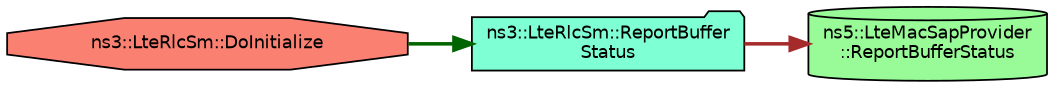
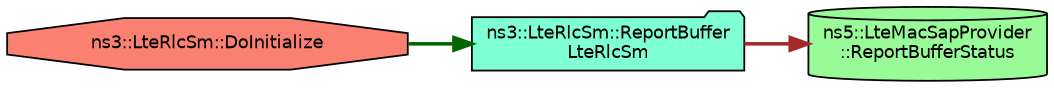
node "ns3::LteRlcSm::ReportBuffer Status": label "ns3::LteRlcSm::ReportBuffer Status" -> "ns3::LteRlcSm::ReportBuffer LteRlcSm"
